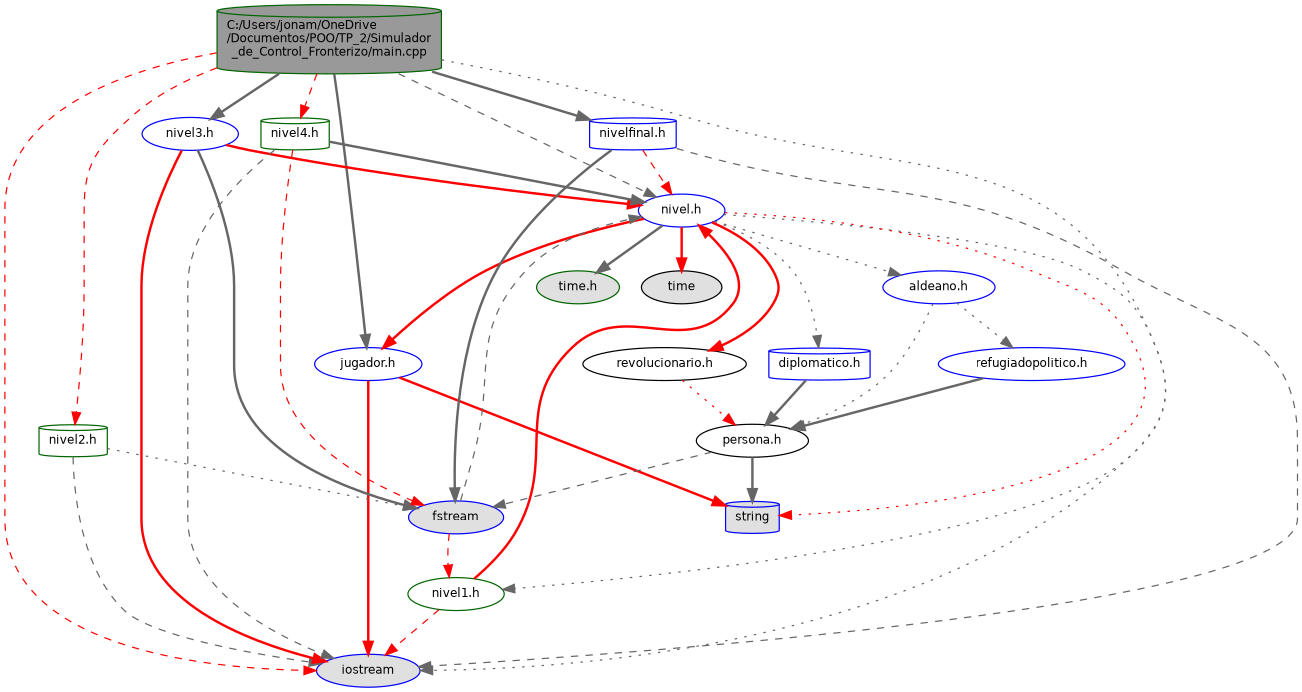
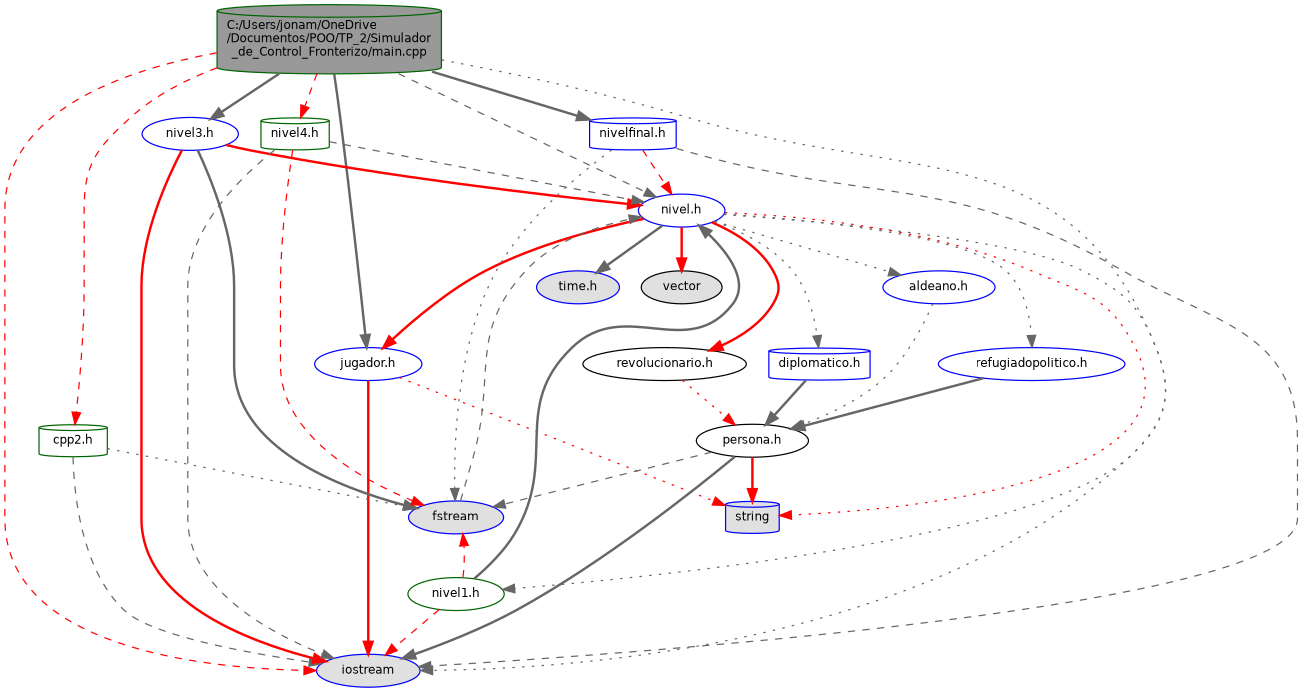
edge "nivel4.h" -> "nivel.h": style bold -> dashed
node "time.h": color darkgreen -> blue
node "time": label "time" -> "vector"
edge "nivelfinal.h" -> "fstream": style bold -> dotted
edge "aldeano.h" -> "refugiadopolitico.h": now "nivel.h" -> "refugiadopolitico.h"
edge "nivel1.h" -> "nivel.h": color red -> gray40
edge "jugador.h" -> "string": style bold -> dotted
node "nivel2.h": label "nivel2.h" -> "cpp2.h"
edge "persona.h" -> "string": color gray40 -> red
edge "fstream" -> "nivel1.h": reversed
edge "persona.h" -> "iostream": added
